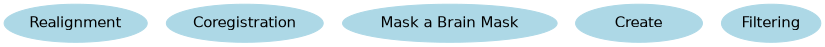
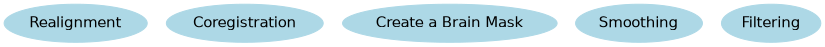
node "Mask a Brain Mask": label "Mask a Brain Mask" -> "Create a Brain Mask"
node "Create": label "Create" -> "Smoothing"
